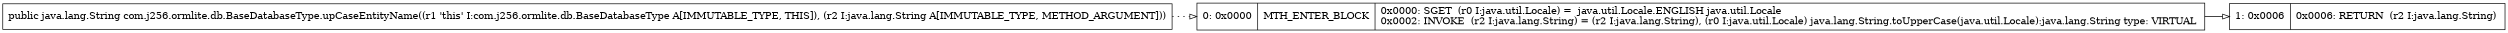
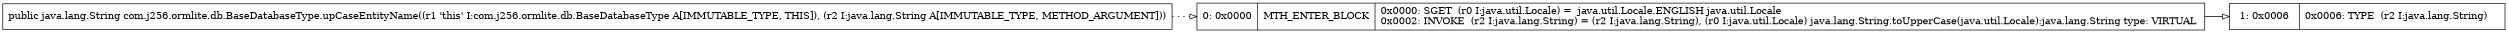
node "1: 0x0006": text "0x0006: RETURN  (r2 I:java.lang.String)" -> "0x0006: TYPE  (r2 I:java.lang.String)"
